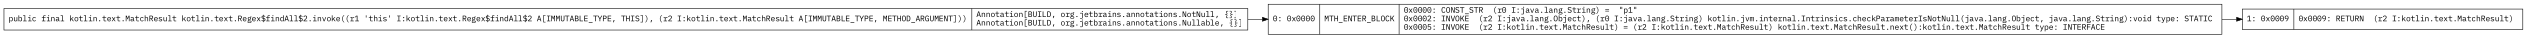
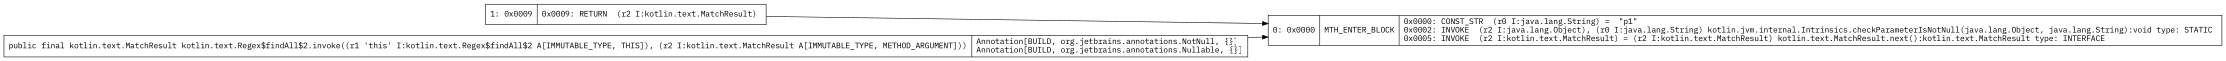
edge "0: 0x0000" -> "1: 0x0009": reversed
